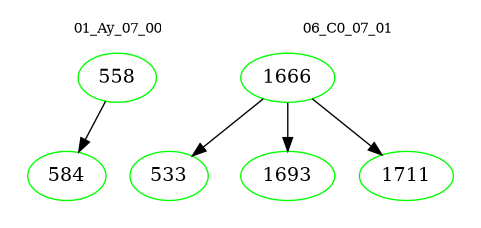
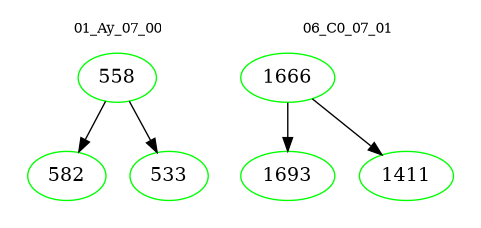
edge "1666" -> "533": now "558" -> "533"
node "584": label "584" -> "582"
node "1711": label "1711" -> "1411"
